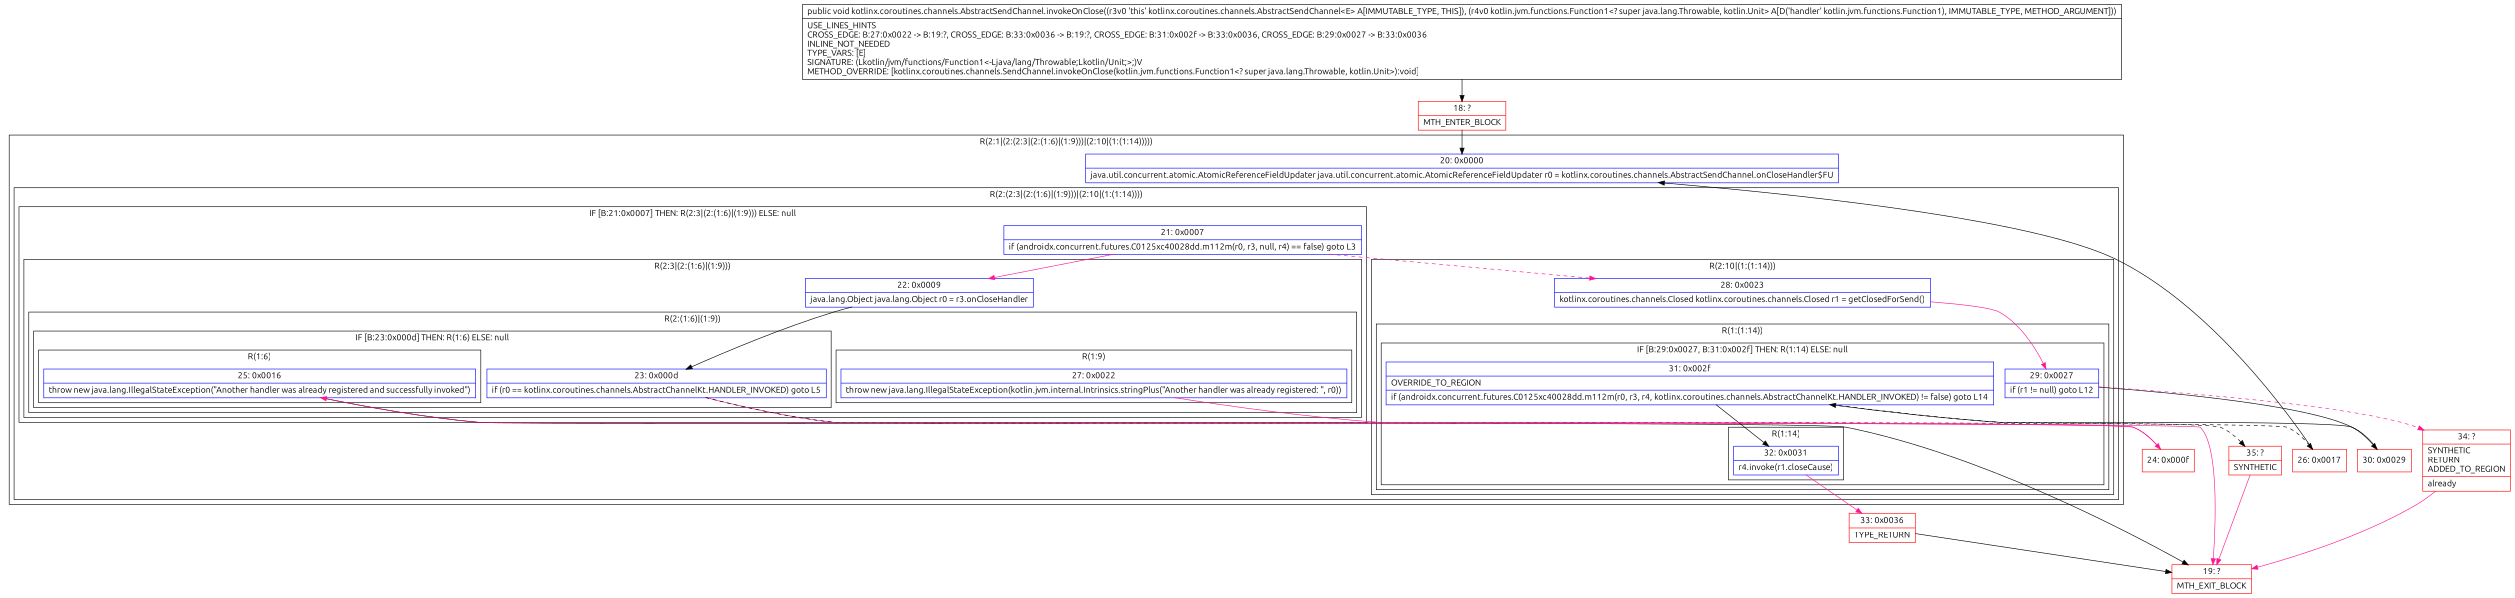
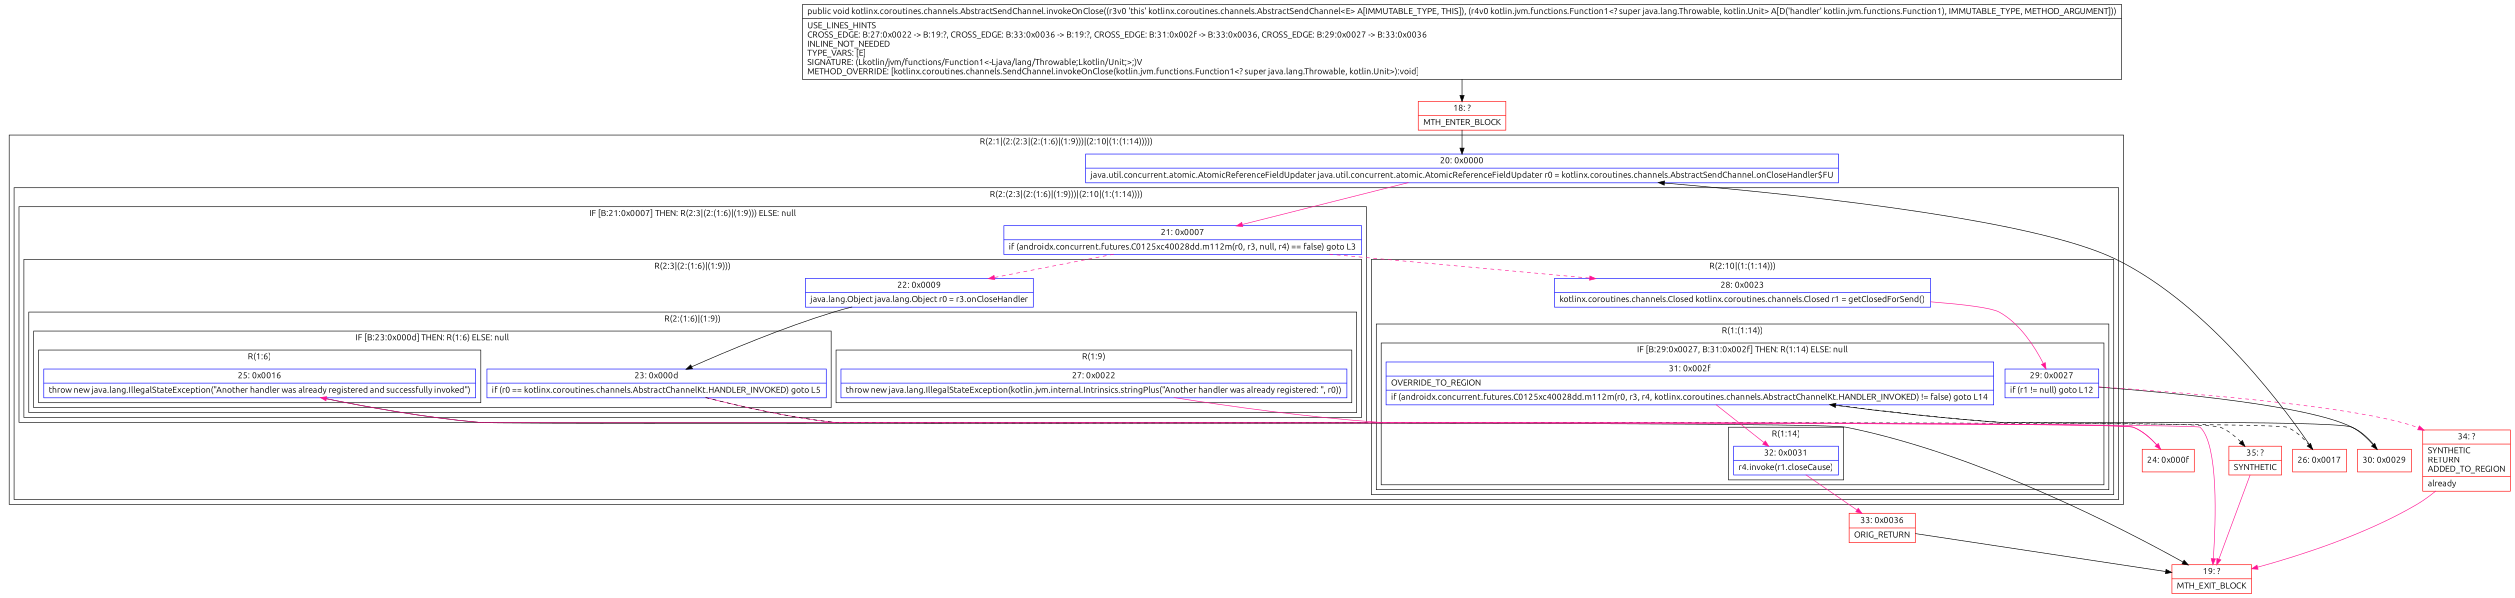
edge "20: 0x0000" -> "21: 0x0007": added
edge "21: 0x0007" -> "22: 0x0009": style solid -> dashed
edge "31: 0x002f" -> "32: 0x0031": color black -> deeppink
node "33: 0x0036": text "TYPE_RETURN" -> "ORIG_RETURN"
